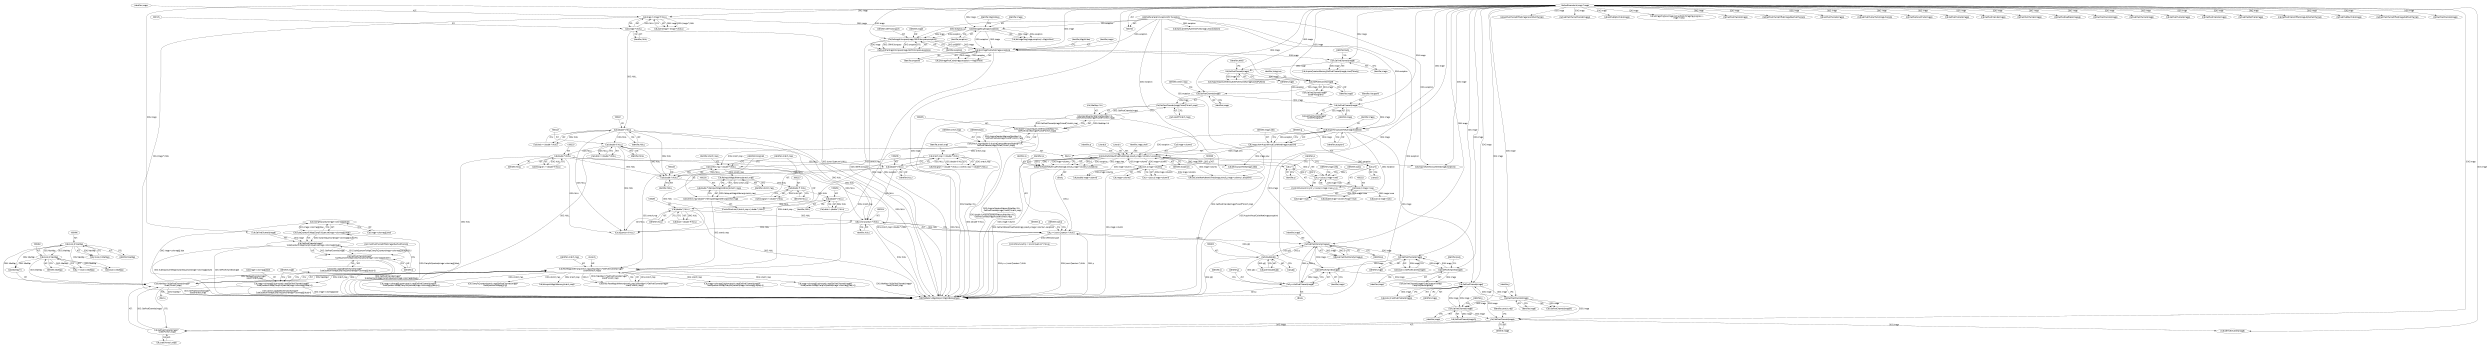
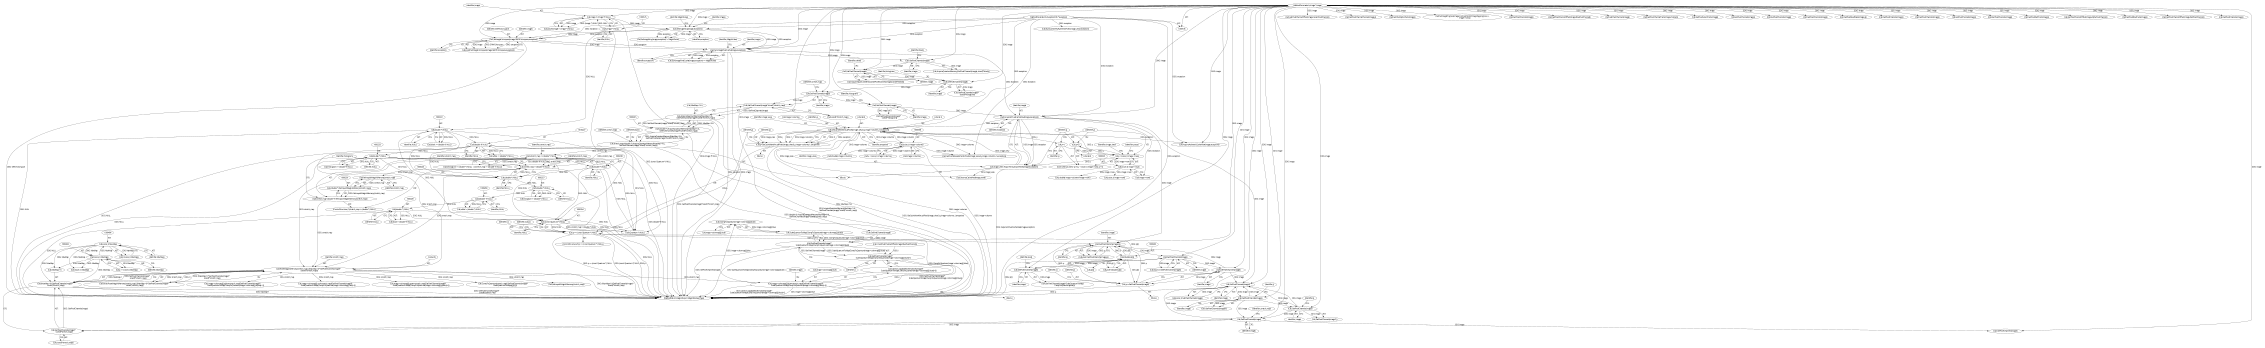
edge "(Call,y < (ssize_t) image->rows)" -> "(Call,y++)": now "(Call,y < (ssize_t) image->rows)" -> "(Call,image_view=AcquireVirtualCacheView(image,exception))"
edge "(Call,p == (const Quantum *) NULL)" -> "(ControlStructure,if (p == (const Quantum *) NULL))": label "DDG: GRAYColorspace" -> "AST: "
